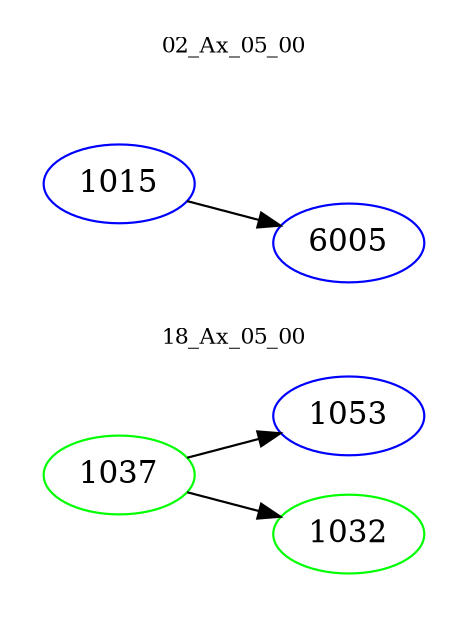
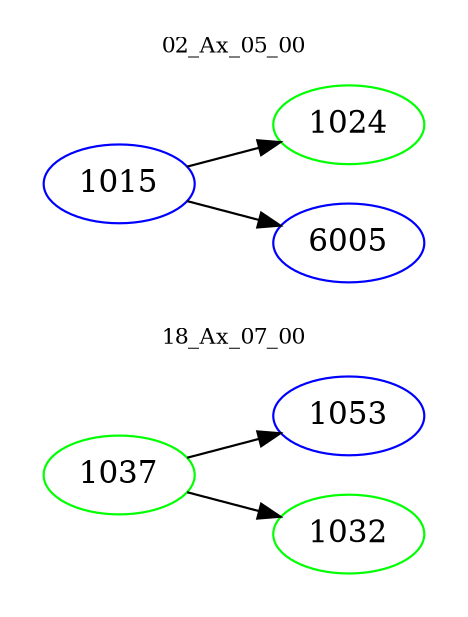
node "1024": added
cluster "18_Ax_05_00": label "18_Ax_05_00" -> "18_Ax_07_00"
